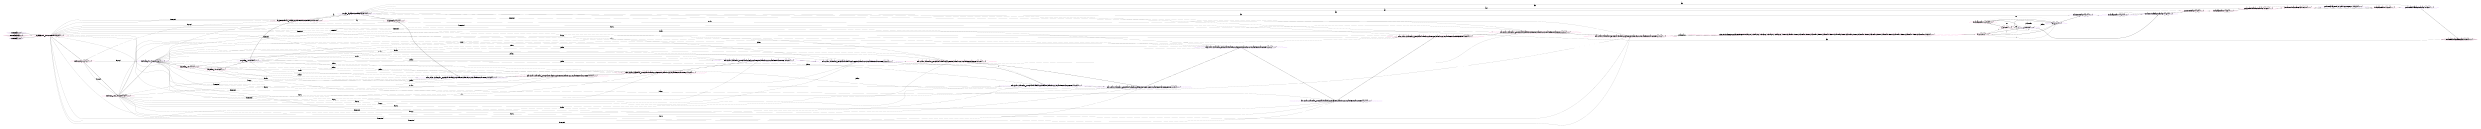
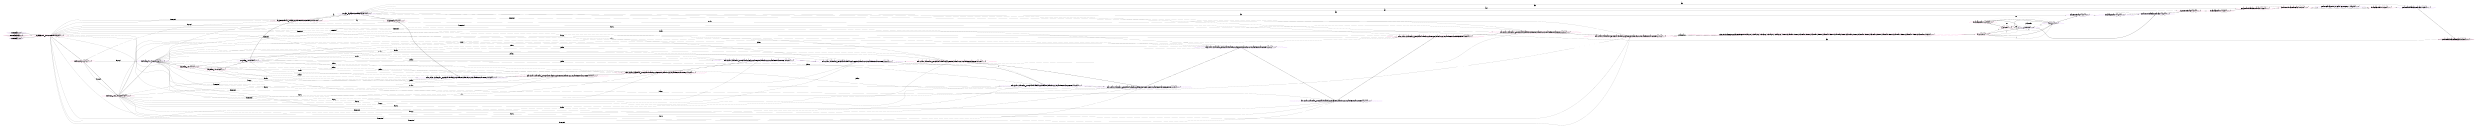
edge "i < 4@@@27@@@['1', '1', '0']" -> "i < 3@@@27@@@['0', '0', '1']": label "jobName0" -> "0"
